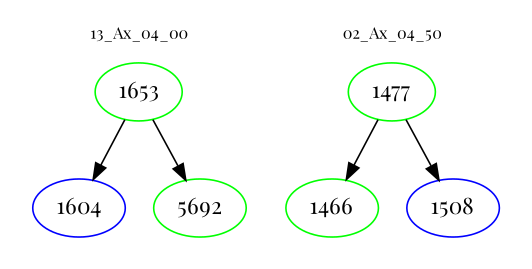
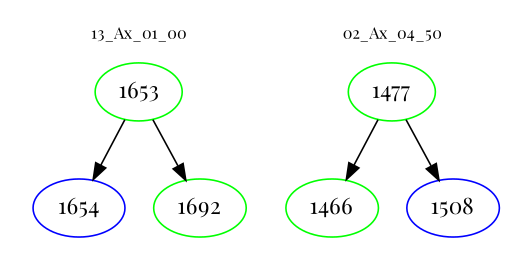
cluster "13_Ax_04_00": label "13_Ax_04_00" -> "13_Ax_01_00"
node "1604": label "1604" -> "1654"
node "5692": label "5692" -> "1692"
